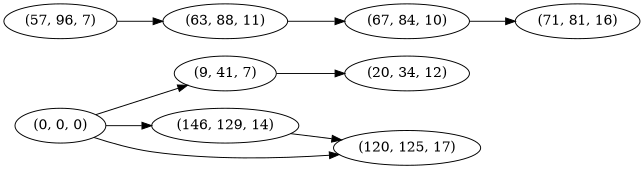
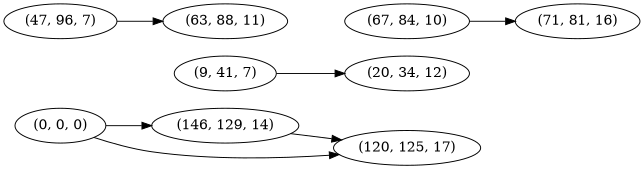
node "(57, 96, 7)": label "(57, 96, 7)" -> "(47, 96, 7)"
edge "(63, 88, 11)" -> "(67, 84, 10)": removed
edge "(0, 0, 0)" -> "(9, 41, 7)": removed
